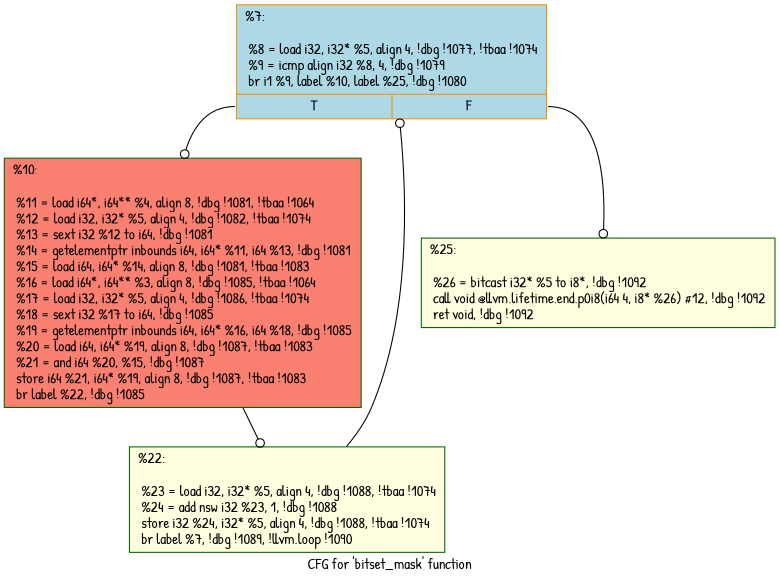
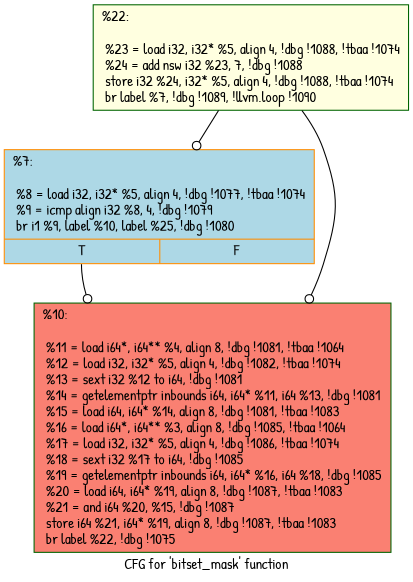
node "%25:": removed
node "%10:": text "br label %22, !dbg !1085" -> "br label %22, !dbg !1075"
edge "%10:" -> "%22:": reversed
node "%22:": text "%24 = add nsw i32 %23, 1, !dbg !1088" -> "%24 = add nsw i32 %23, 7, !dbg !1088"
